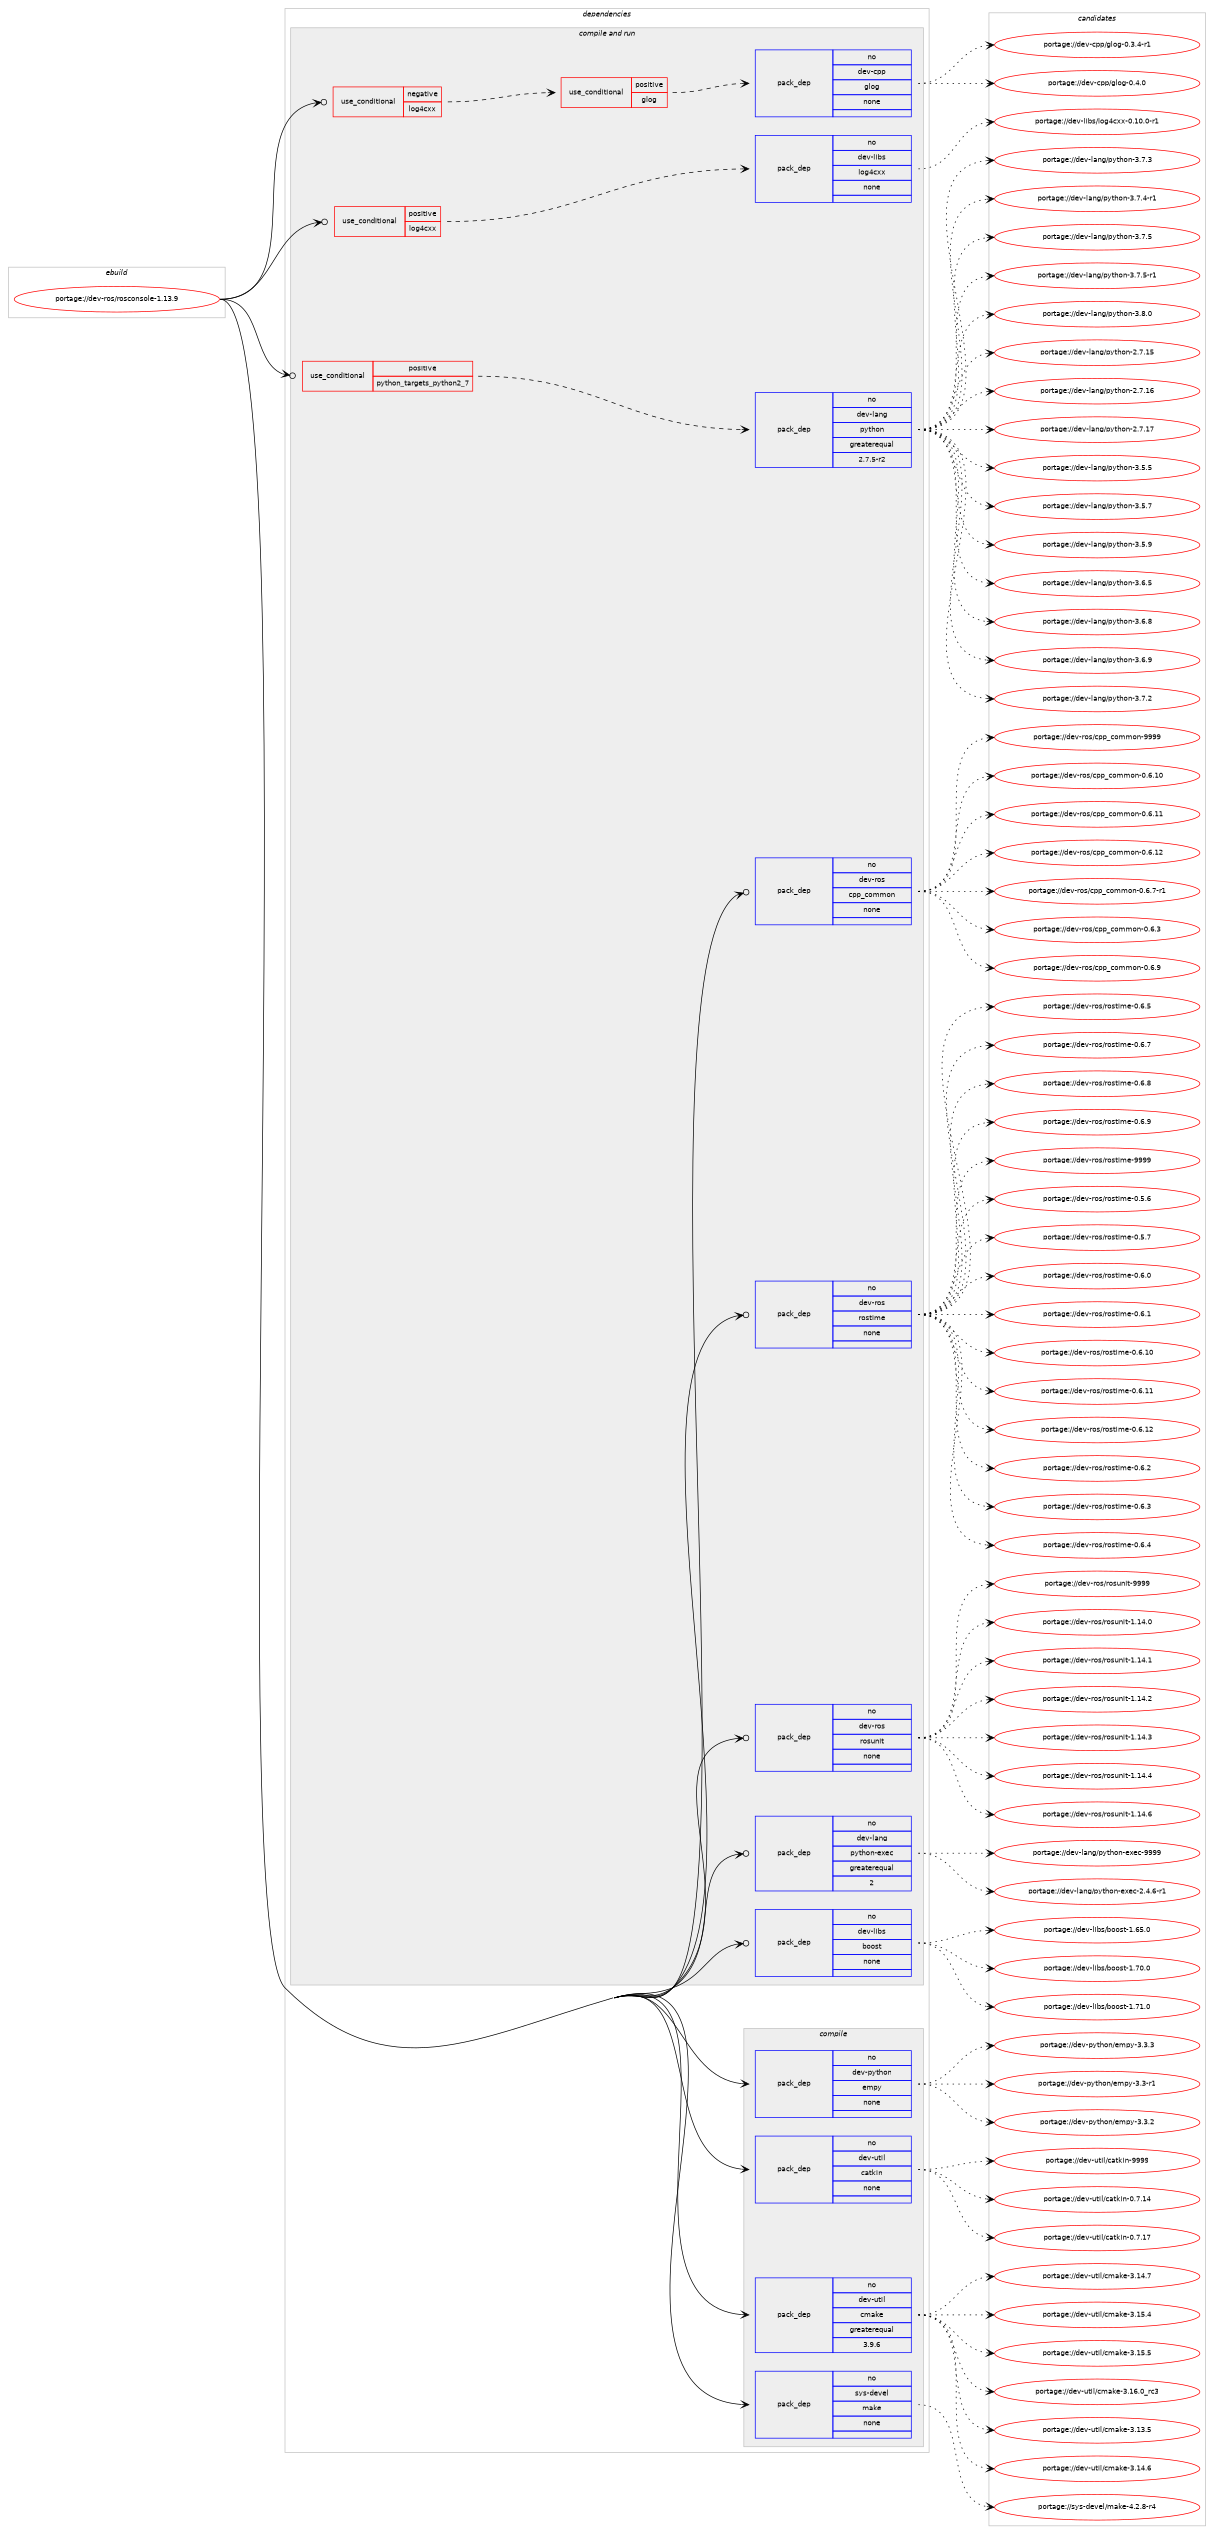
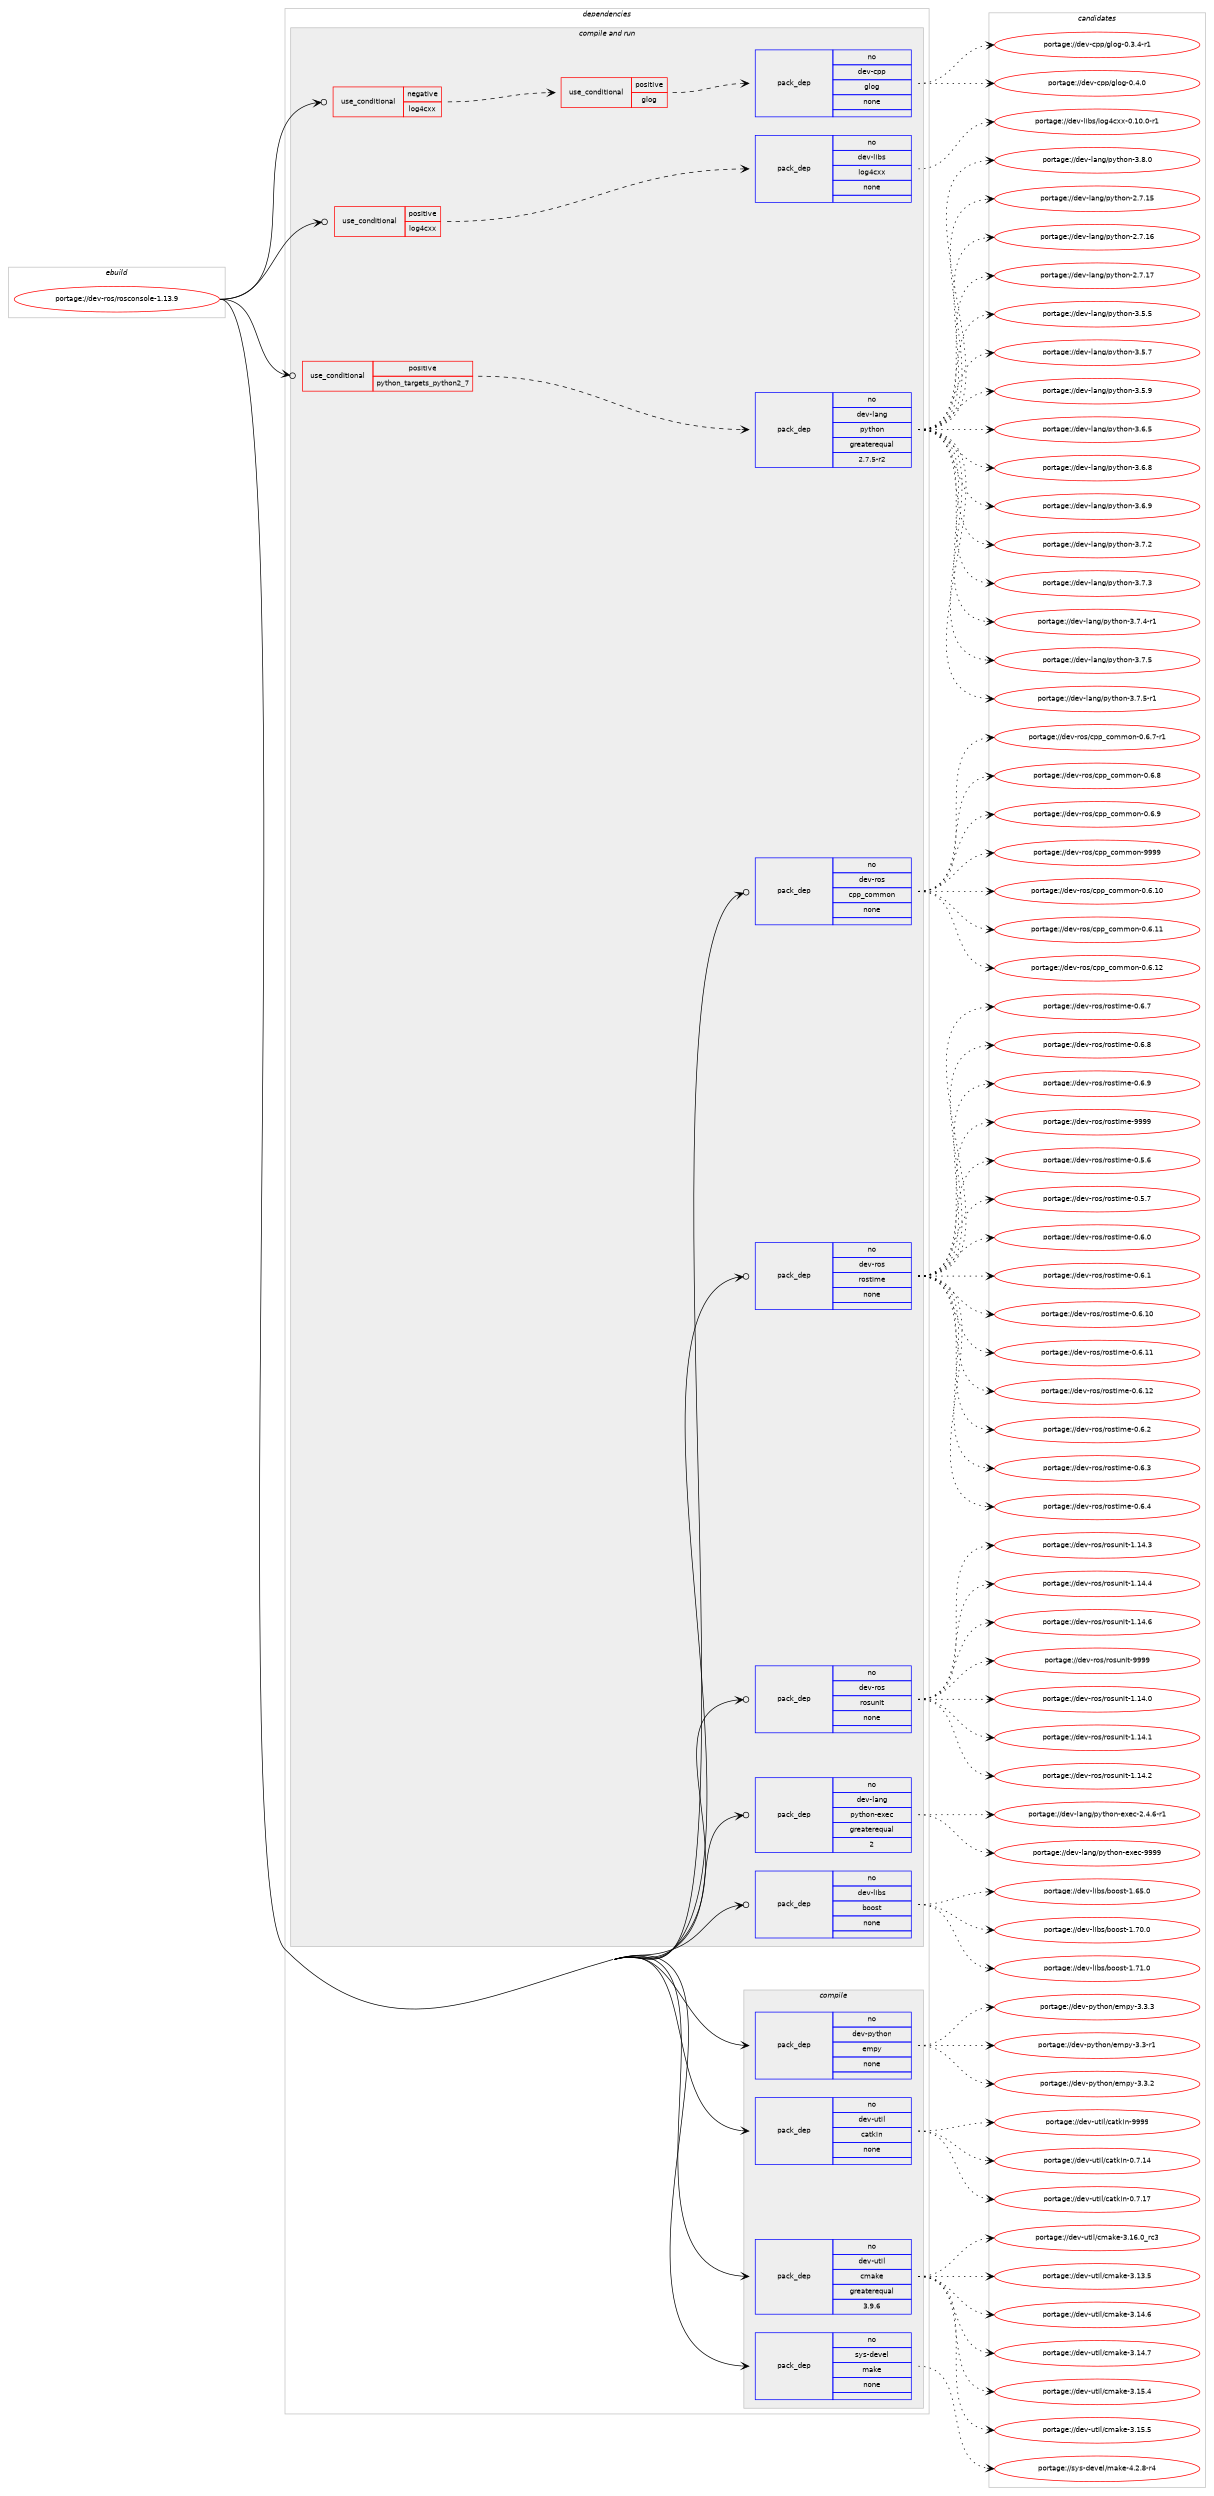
node "portage://dev-ros/cpp_common-0.6.3": label "portage://dev-ros/cpp_common-0.6.3" -> "portage://dev-ros/cpp_common-0.6.8"
node "portage://dev-ros/rostime-0.6.5": removed
